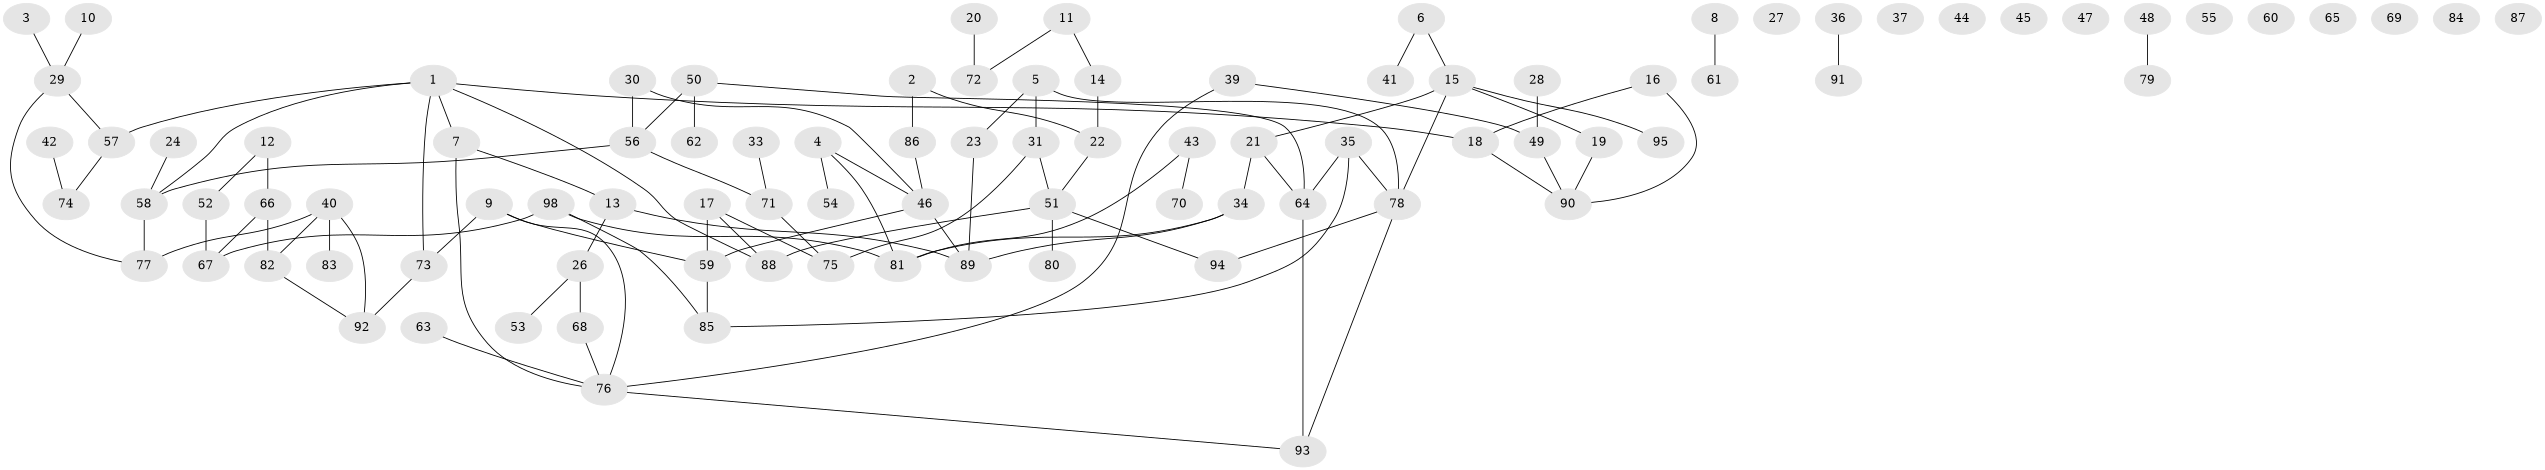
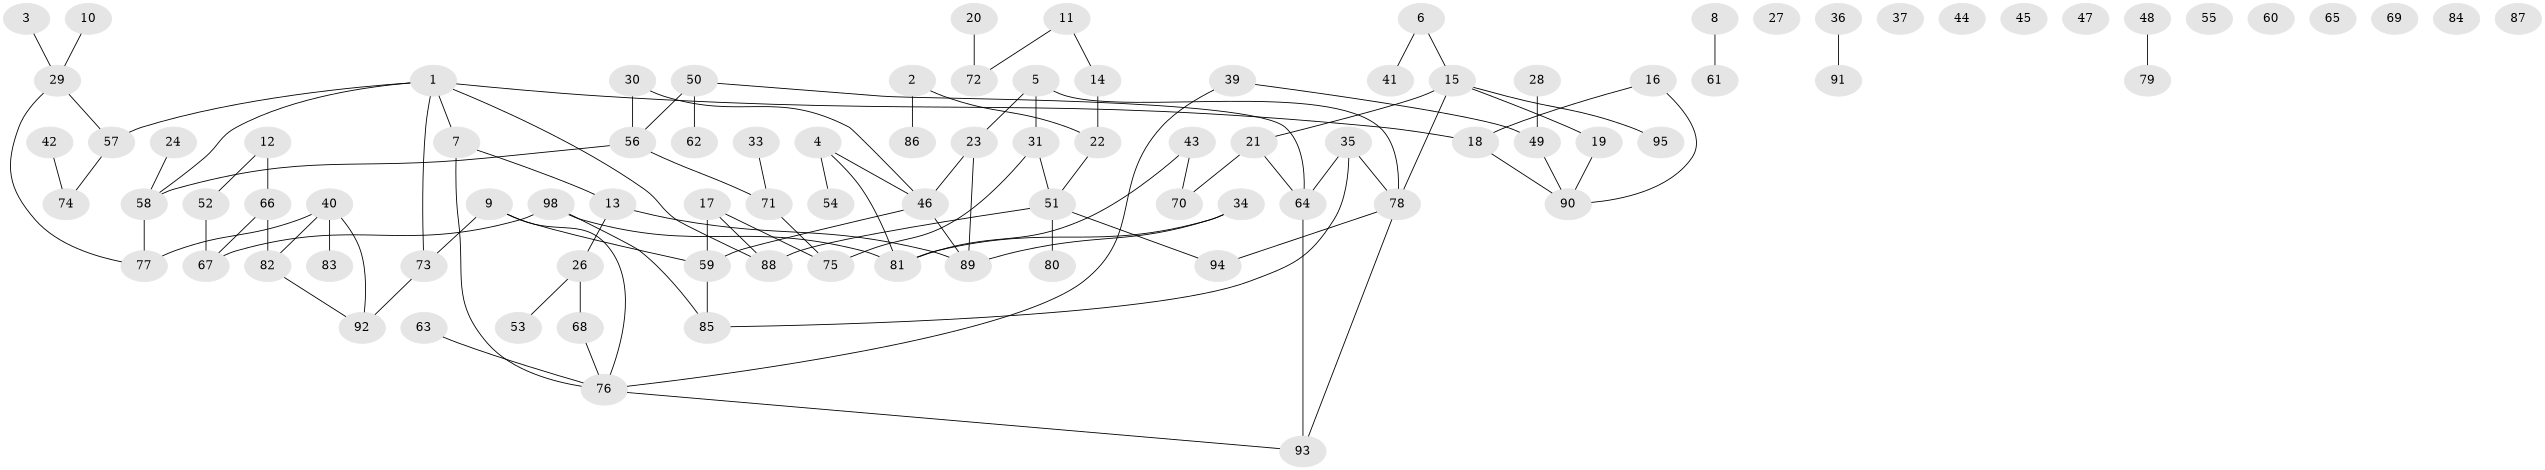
edge "86" -- "46": now "23" -- "46"
edge "21" -- "34": now "21" -- "70"
